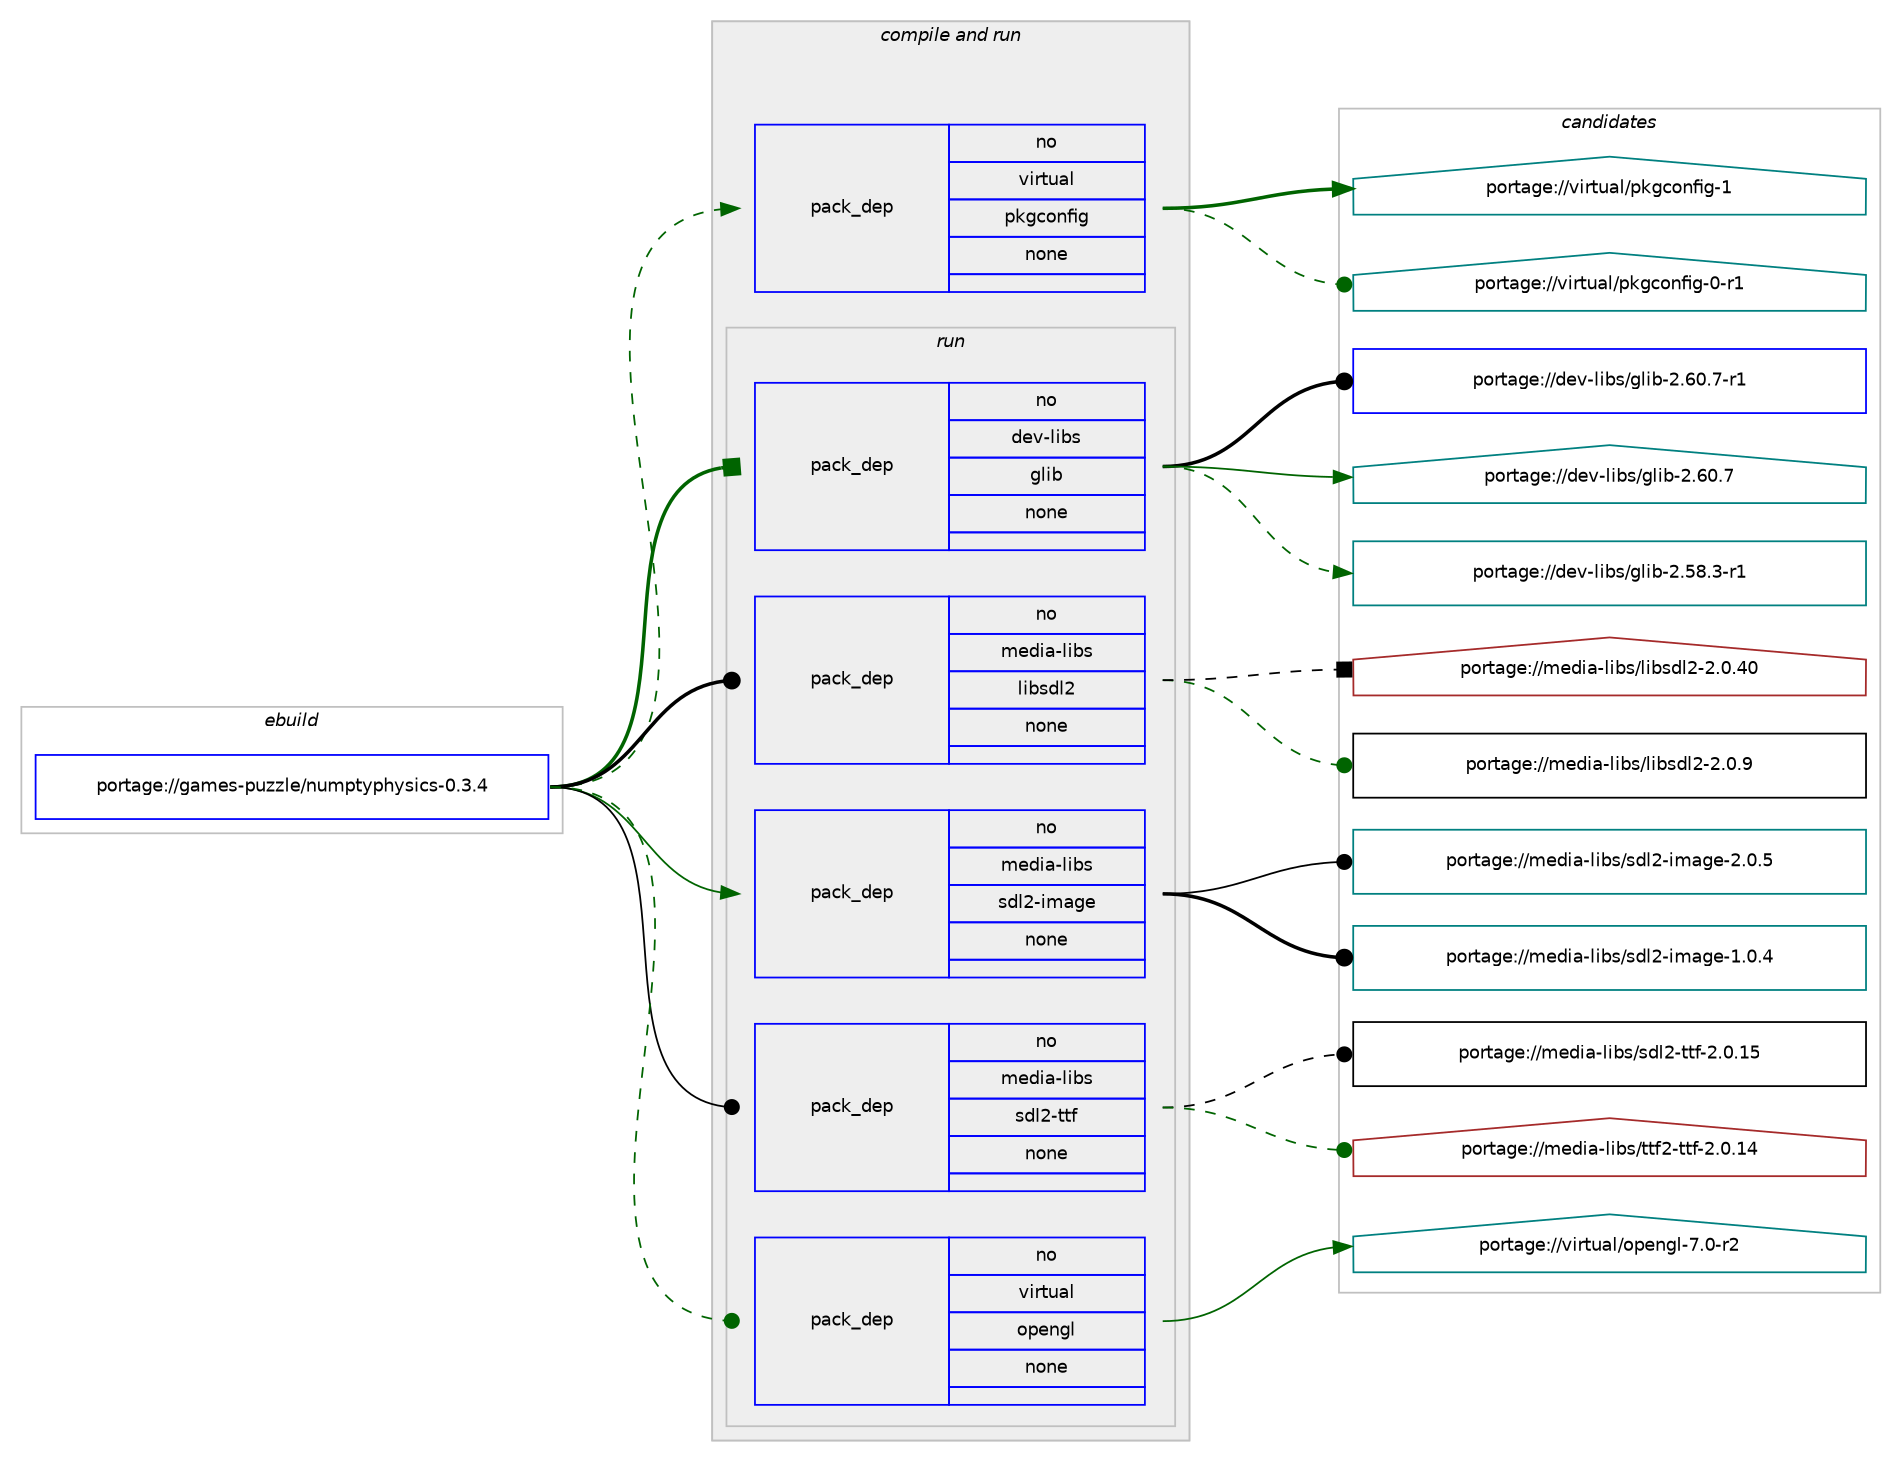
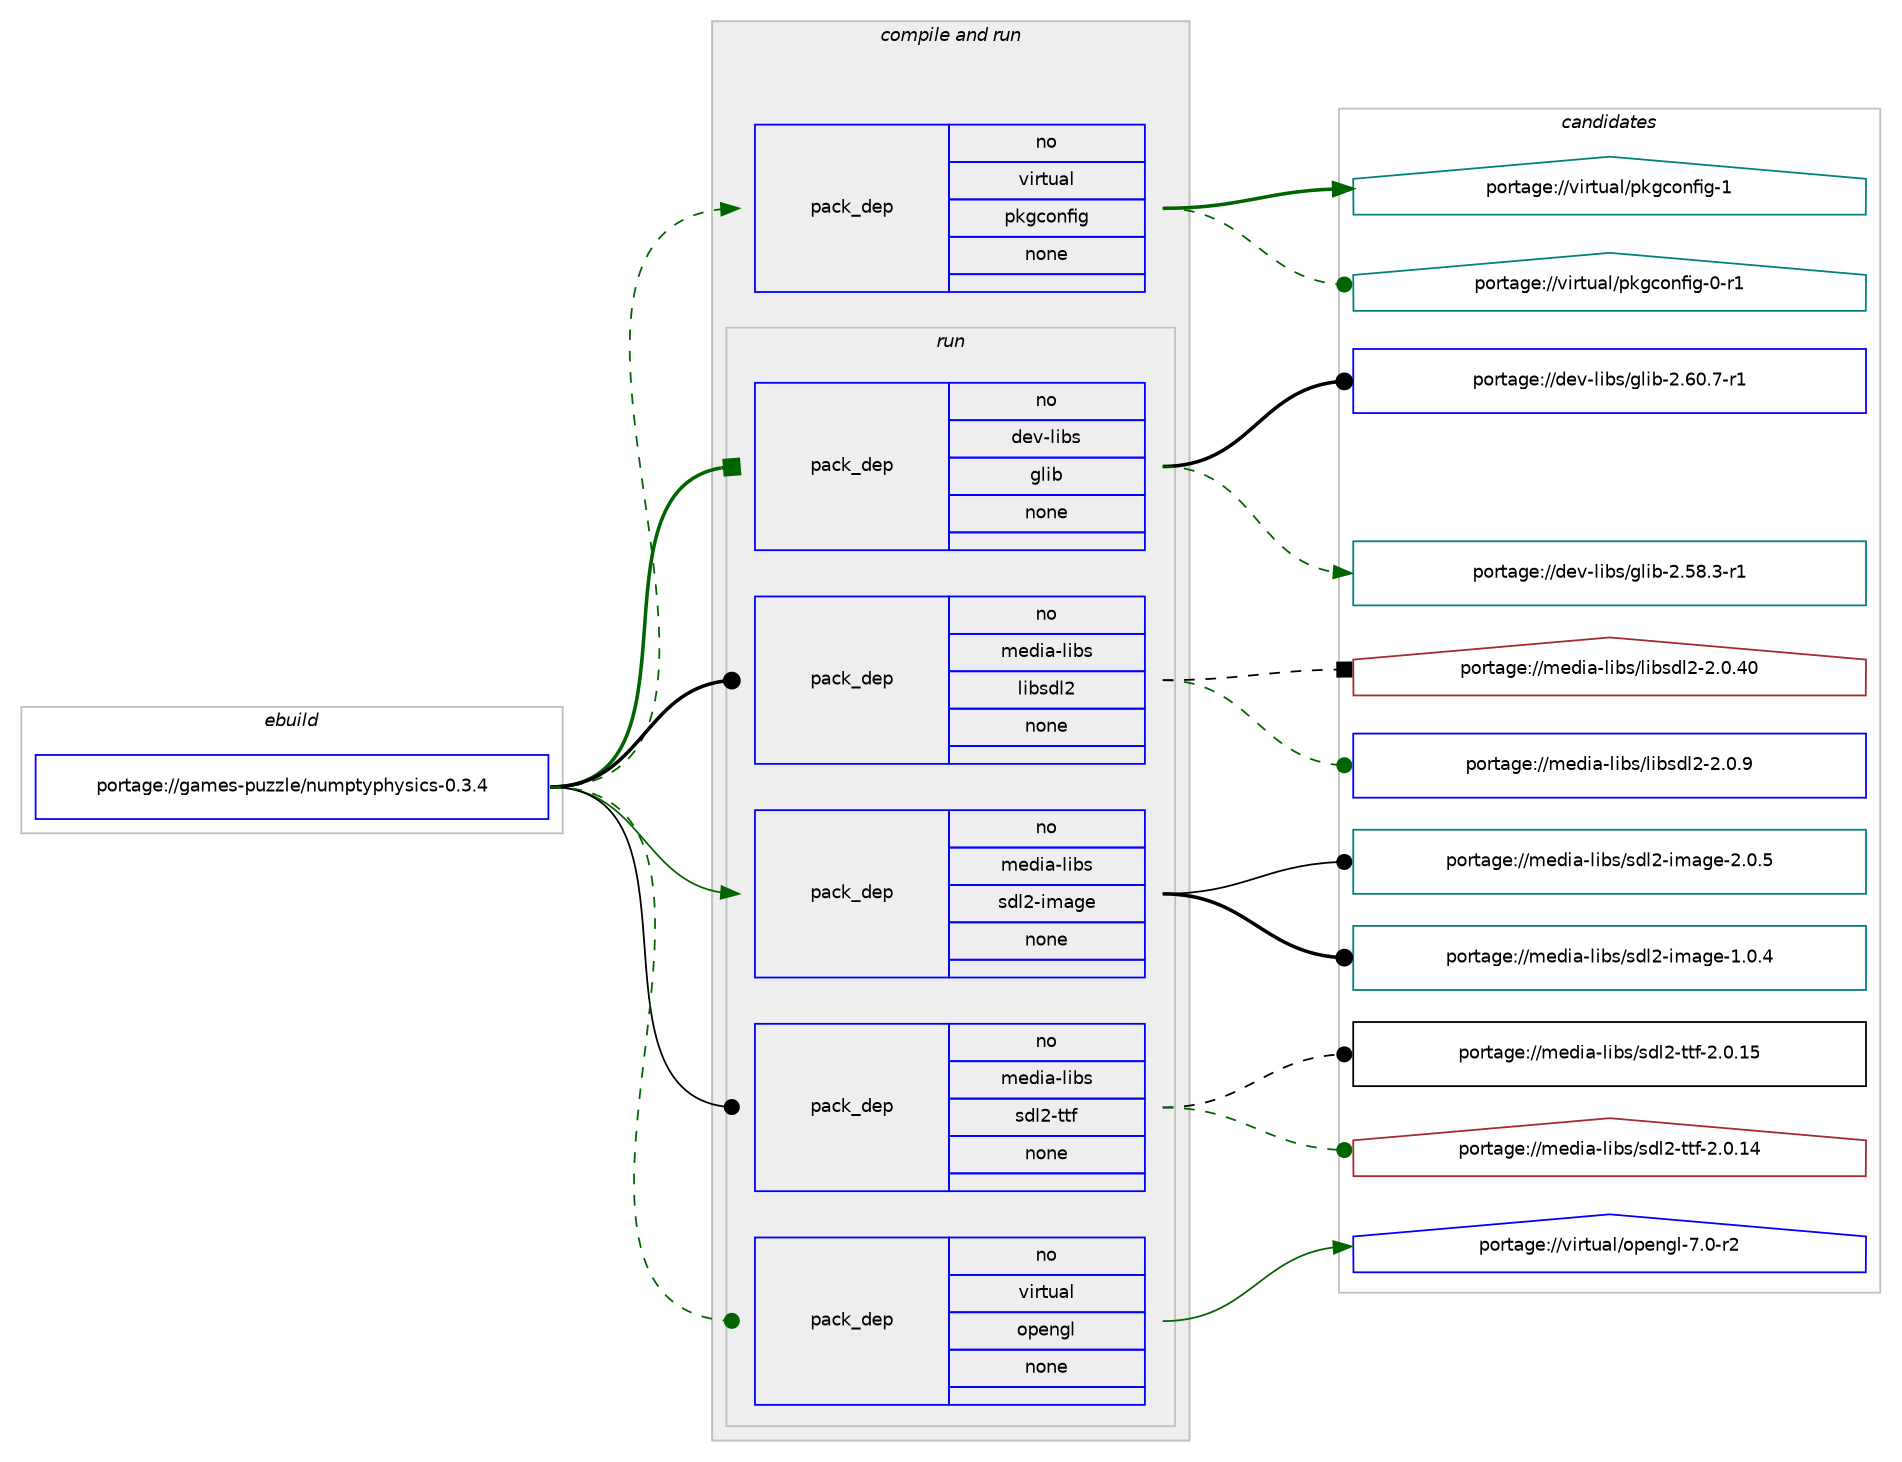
node "portage://dev-libs/glib-2.60.7": removed
node "portage://media-libs/libsdl2-2.0.9": color black -> blue
node "portage://media-libs/ttf2-ttf-2.0.14": label "portage://media-libs/ttf2-ttf-2.0.14" -> "portage://media-libs/sdl2-ttf-2.0.14"
node "portage://virtual/opengl-7.0-r2": color teal -> blue
